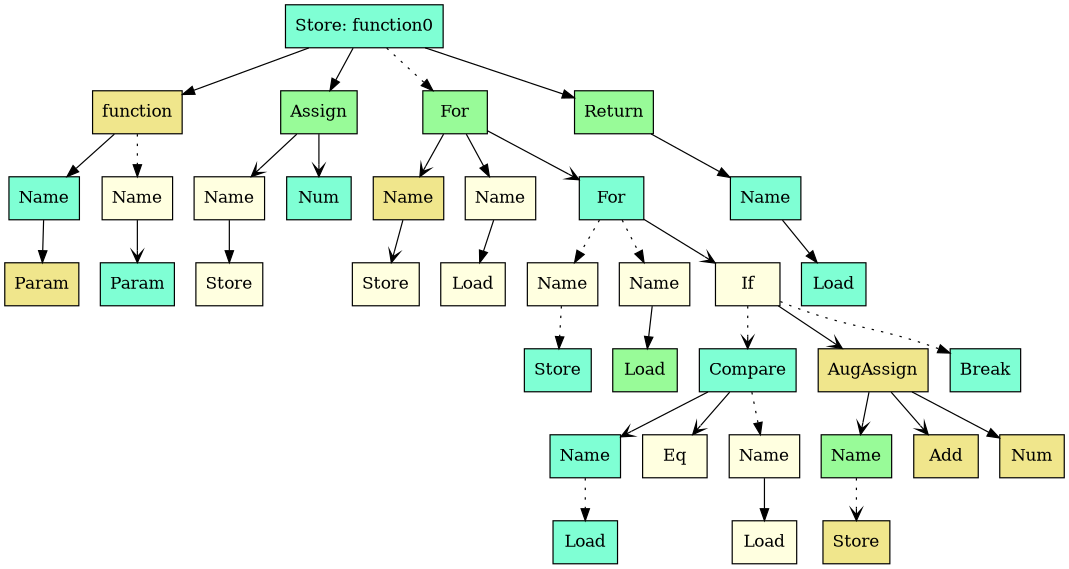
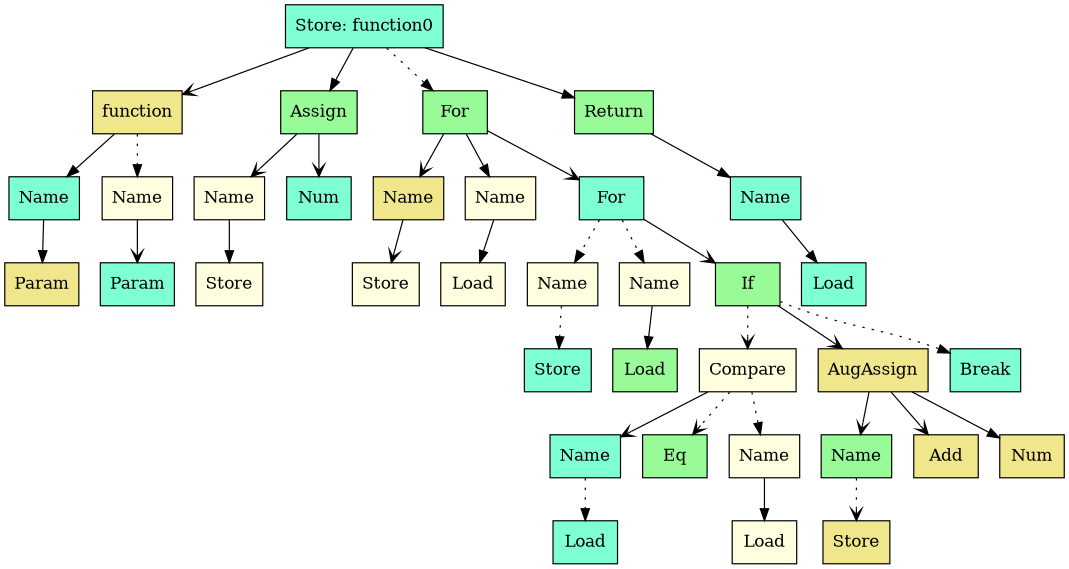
edge "Store: function0" -> "function": arrowhead normal -> vee
node "If": fillcolor lightyellow -> palegreen
node "Compare": fillcolor aquamarine -> lightyellow
edge "Compare" -> "Eq": style solid -> dotted
node "Eq": fillcolor lightyellow -> palegreen
